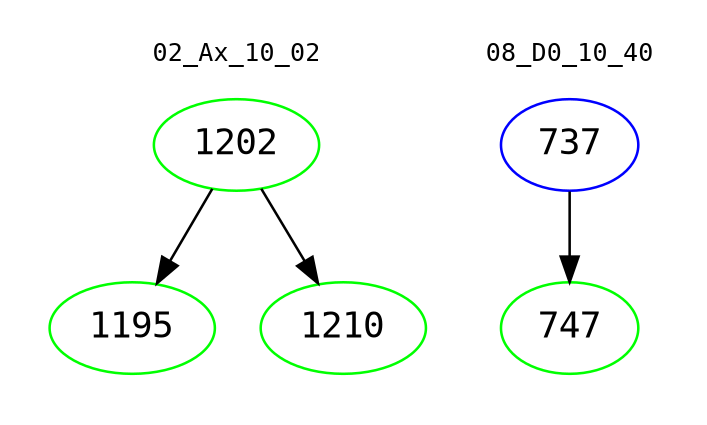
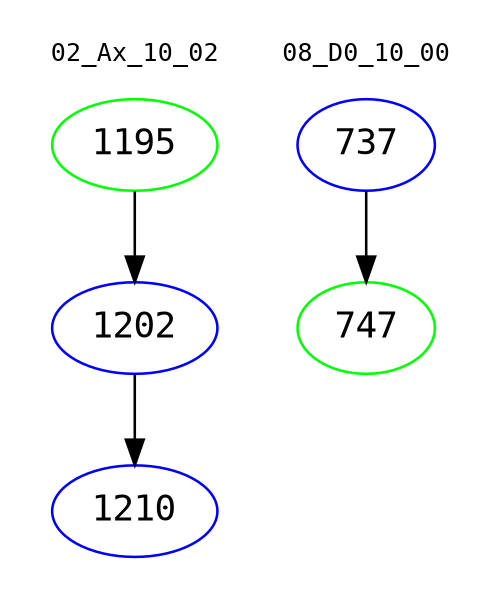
cluster "08_D0_10_40": label "08_D0_10_40" -> "08_D0_10_00"
node "1202": color green -> blue
edge "1202" -> "1195": reversed
node "1210": color green -> blue
